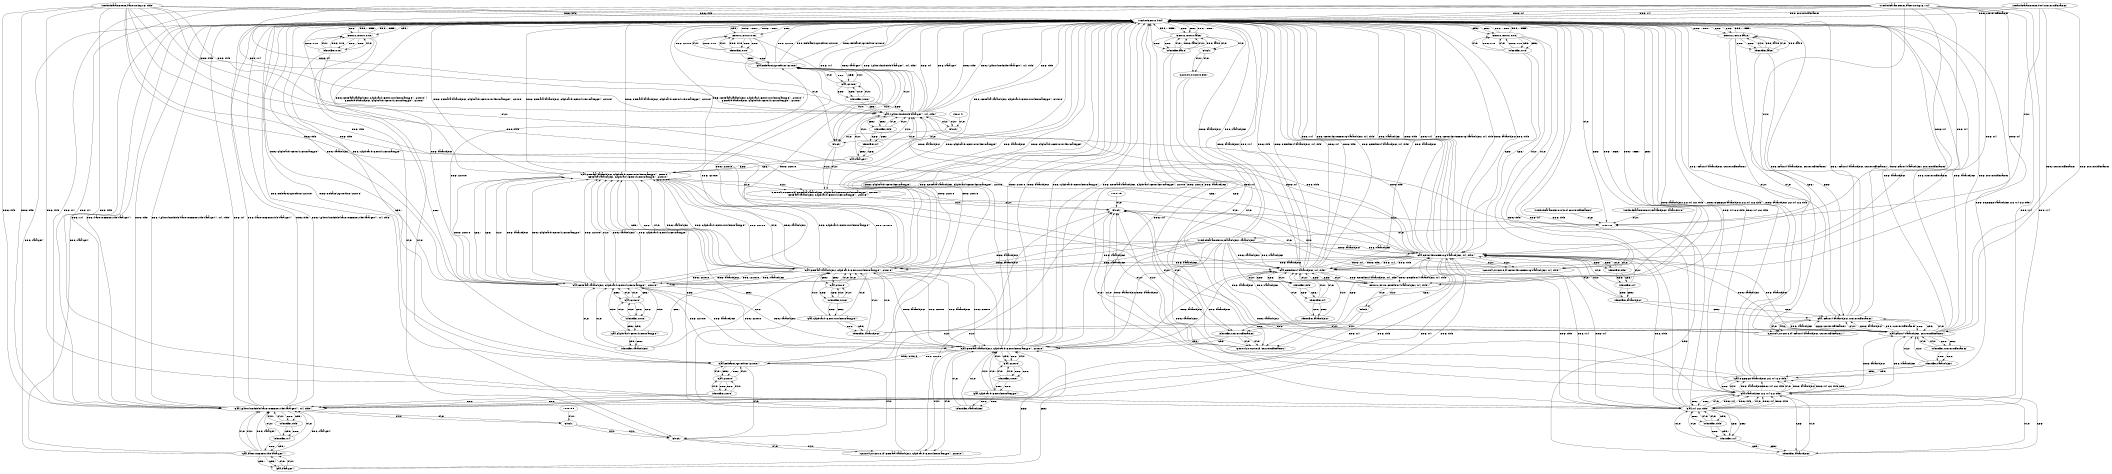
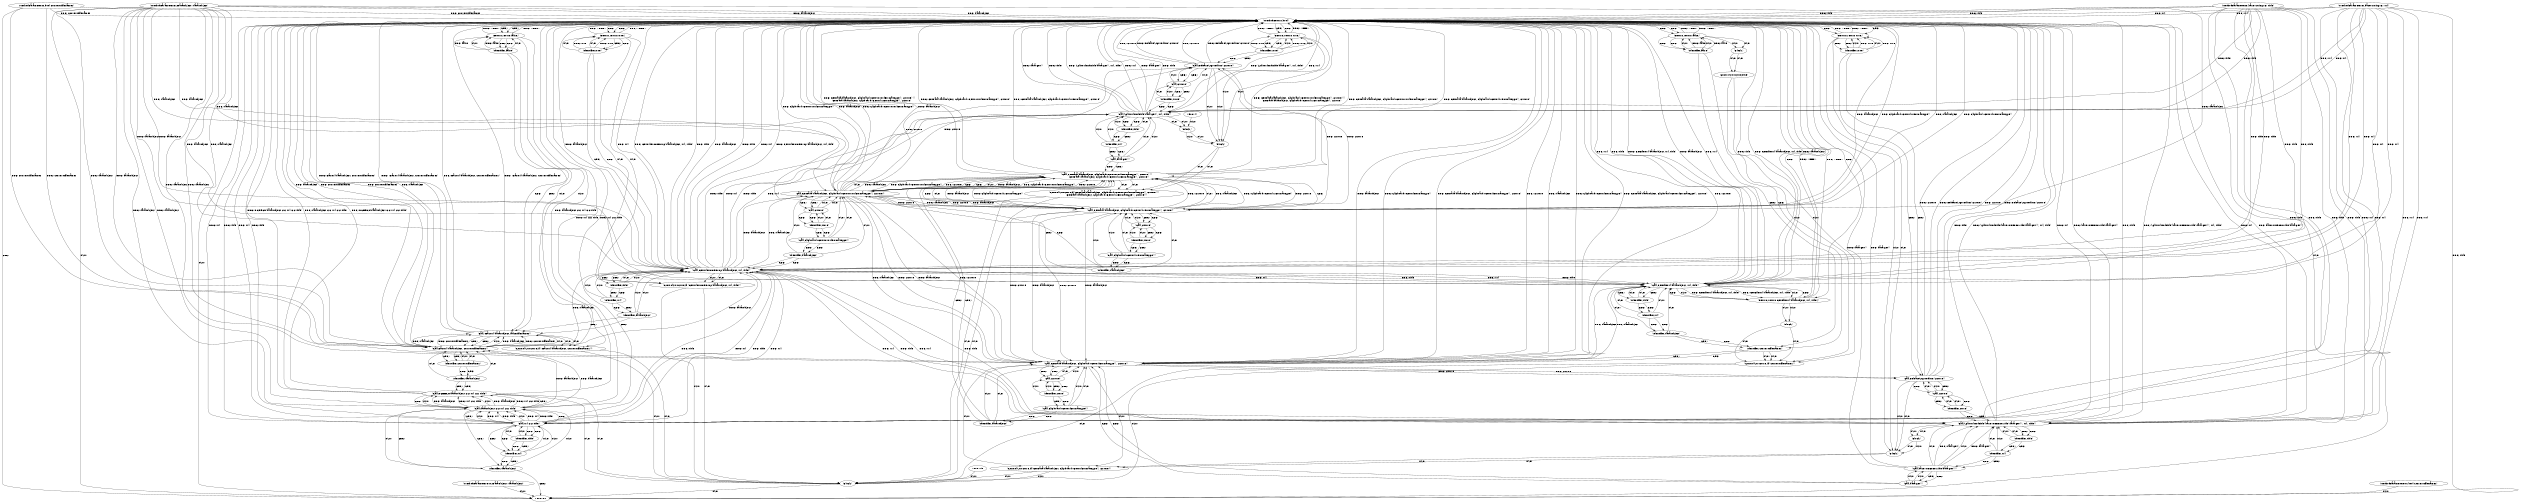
edge "(MethodParameterIn,base::string16* url)" -> "1000100": label "AST: " -> "DDG: title"
edge "(MethodParameterIn,bool convert_filenames)" -> "1000100": label "AST: " -> "CFG: "
node "(MethodParameterOut,IDataObject* data_return)": label "(MethodParameterOut,IDataObject* data_return)" -> "(MethodParameterOut,IDataObject* data_object)"
edge "1000100" -> "(MethodParameterIn,IDataObject* data_object)": reversed
node "(Call,!HasUrl(data_object, convert_filenames))": label "(Call,!HasUrl(data_object, convert_filenames))" -> "(Call,!HasUrl(data_object, false_filenames))"
node "1000159": removed
